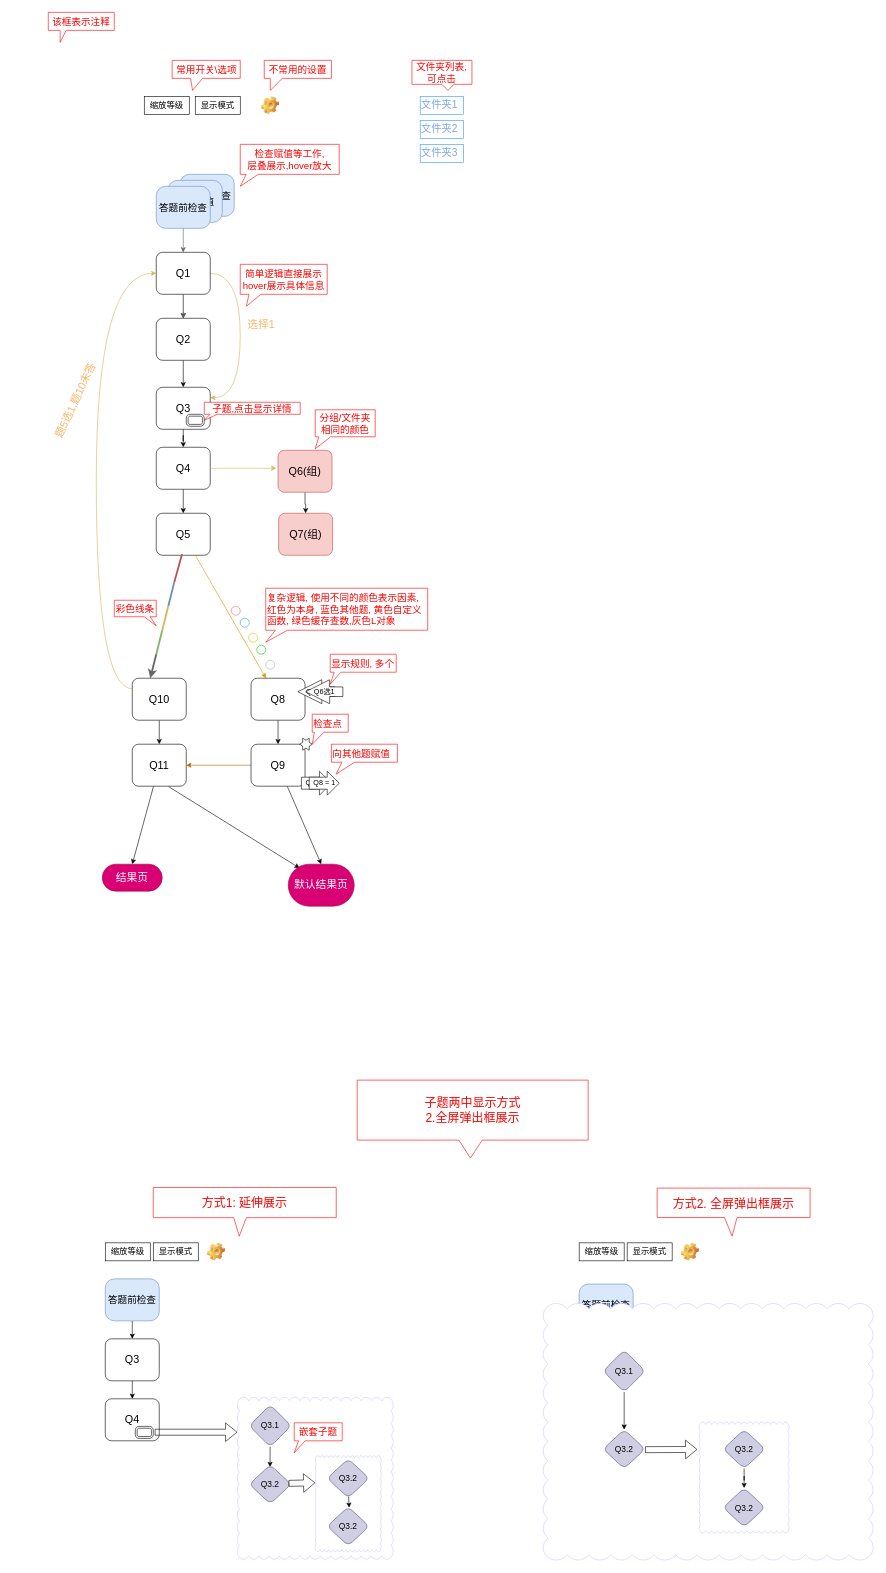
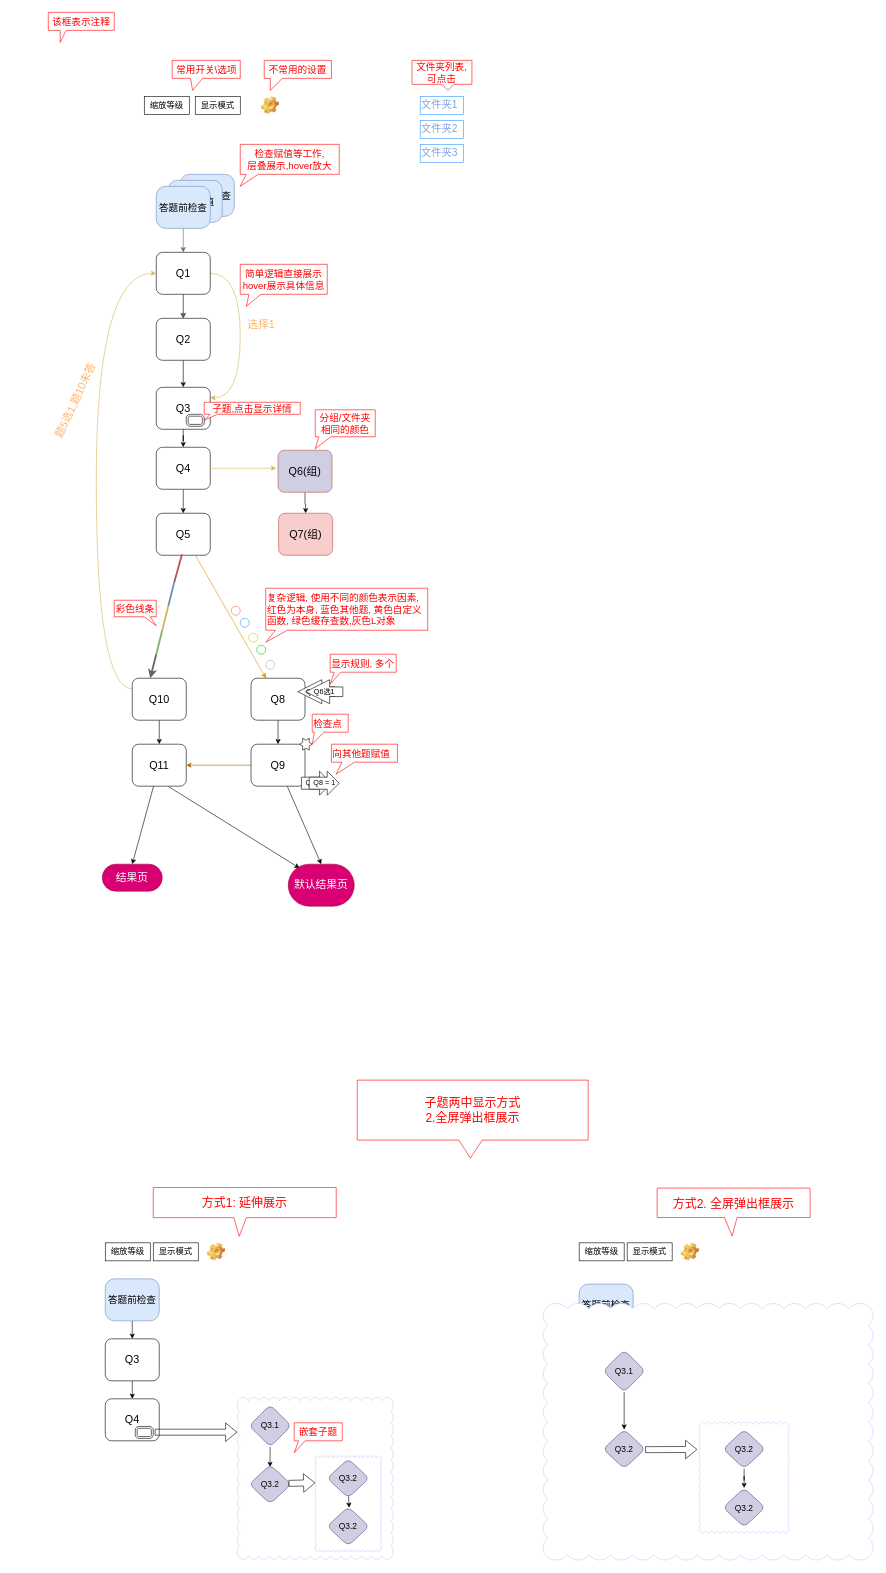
node "Q6(组)": fillcolor #f8cecc -> #d0cee2
